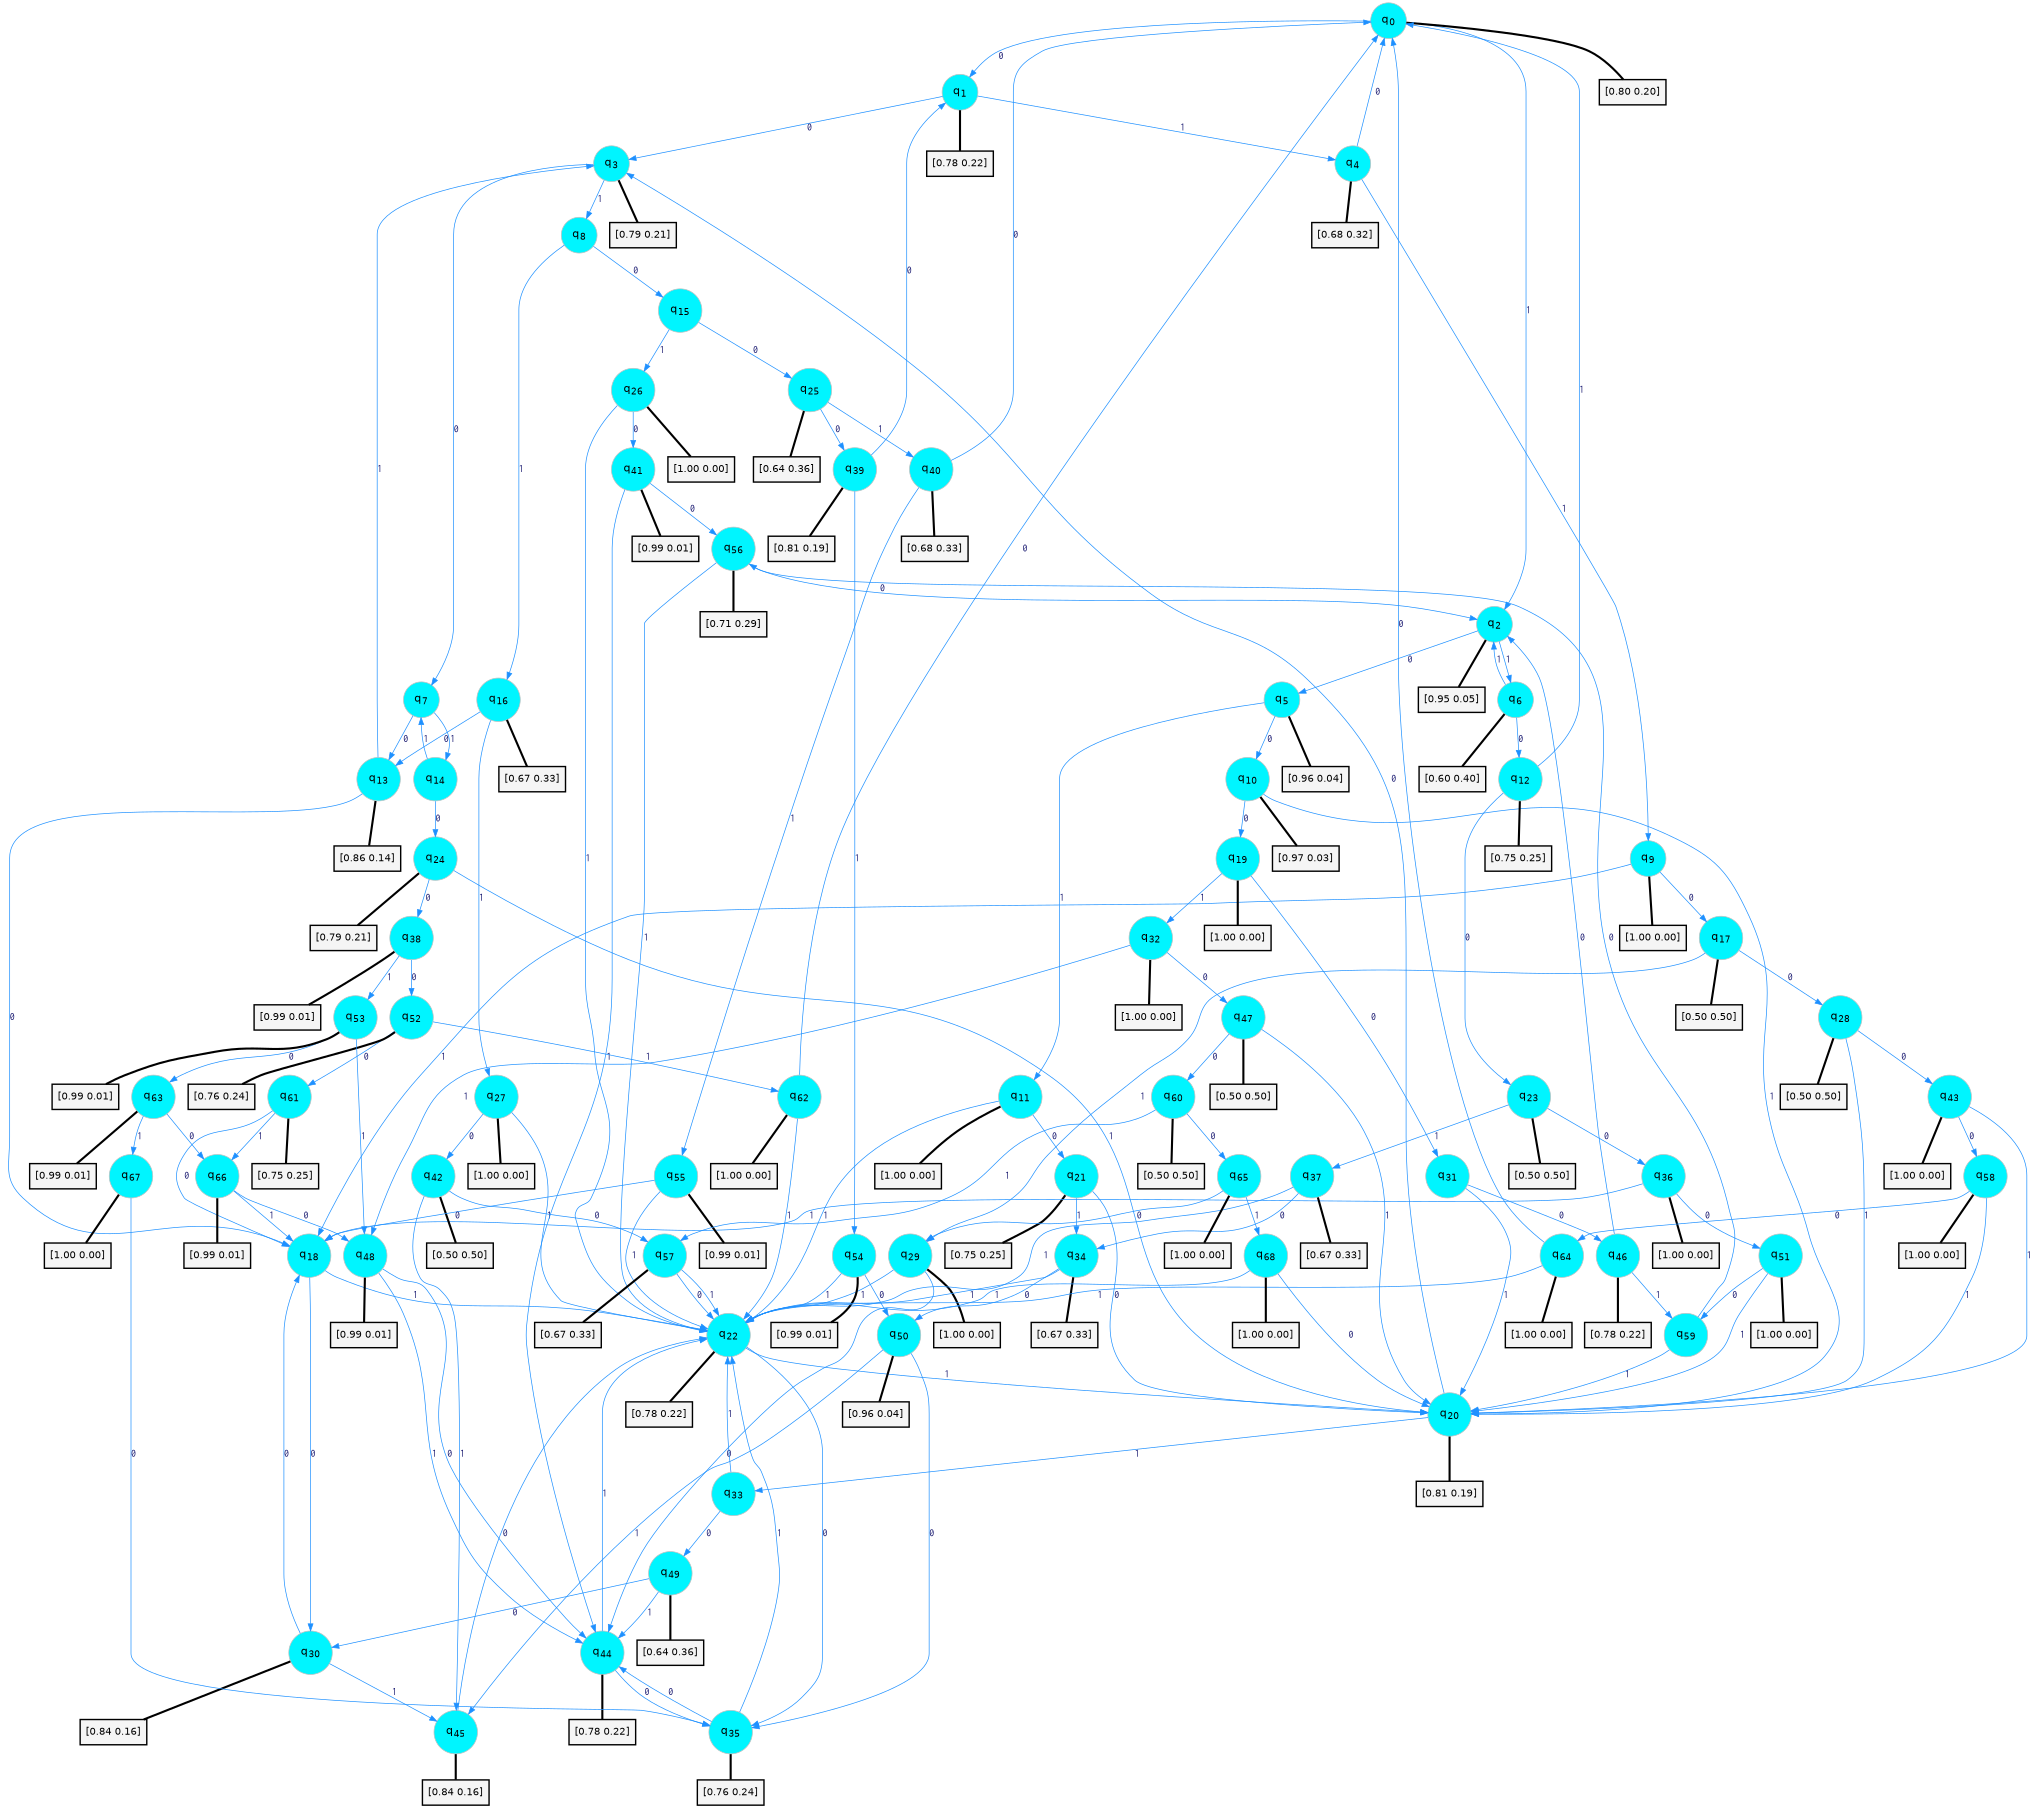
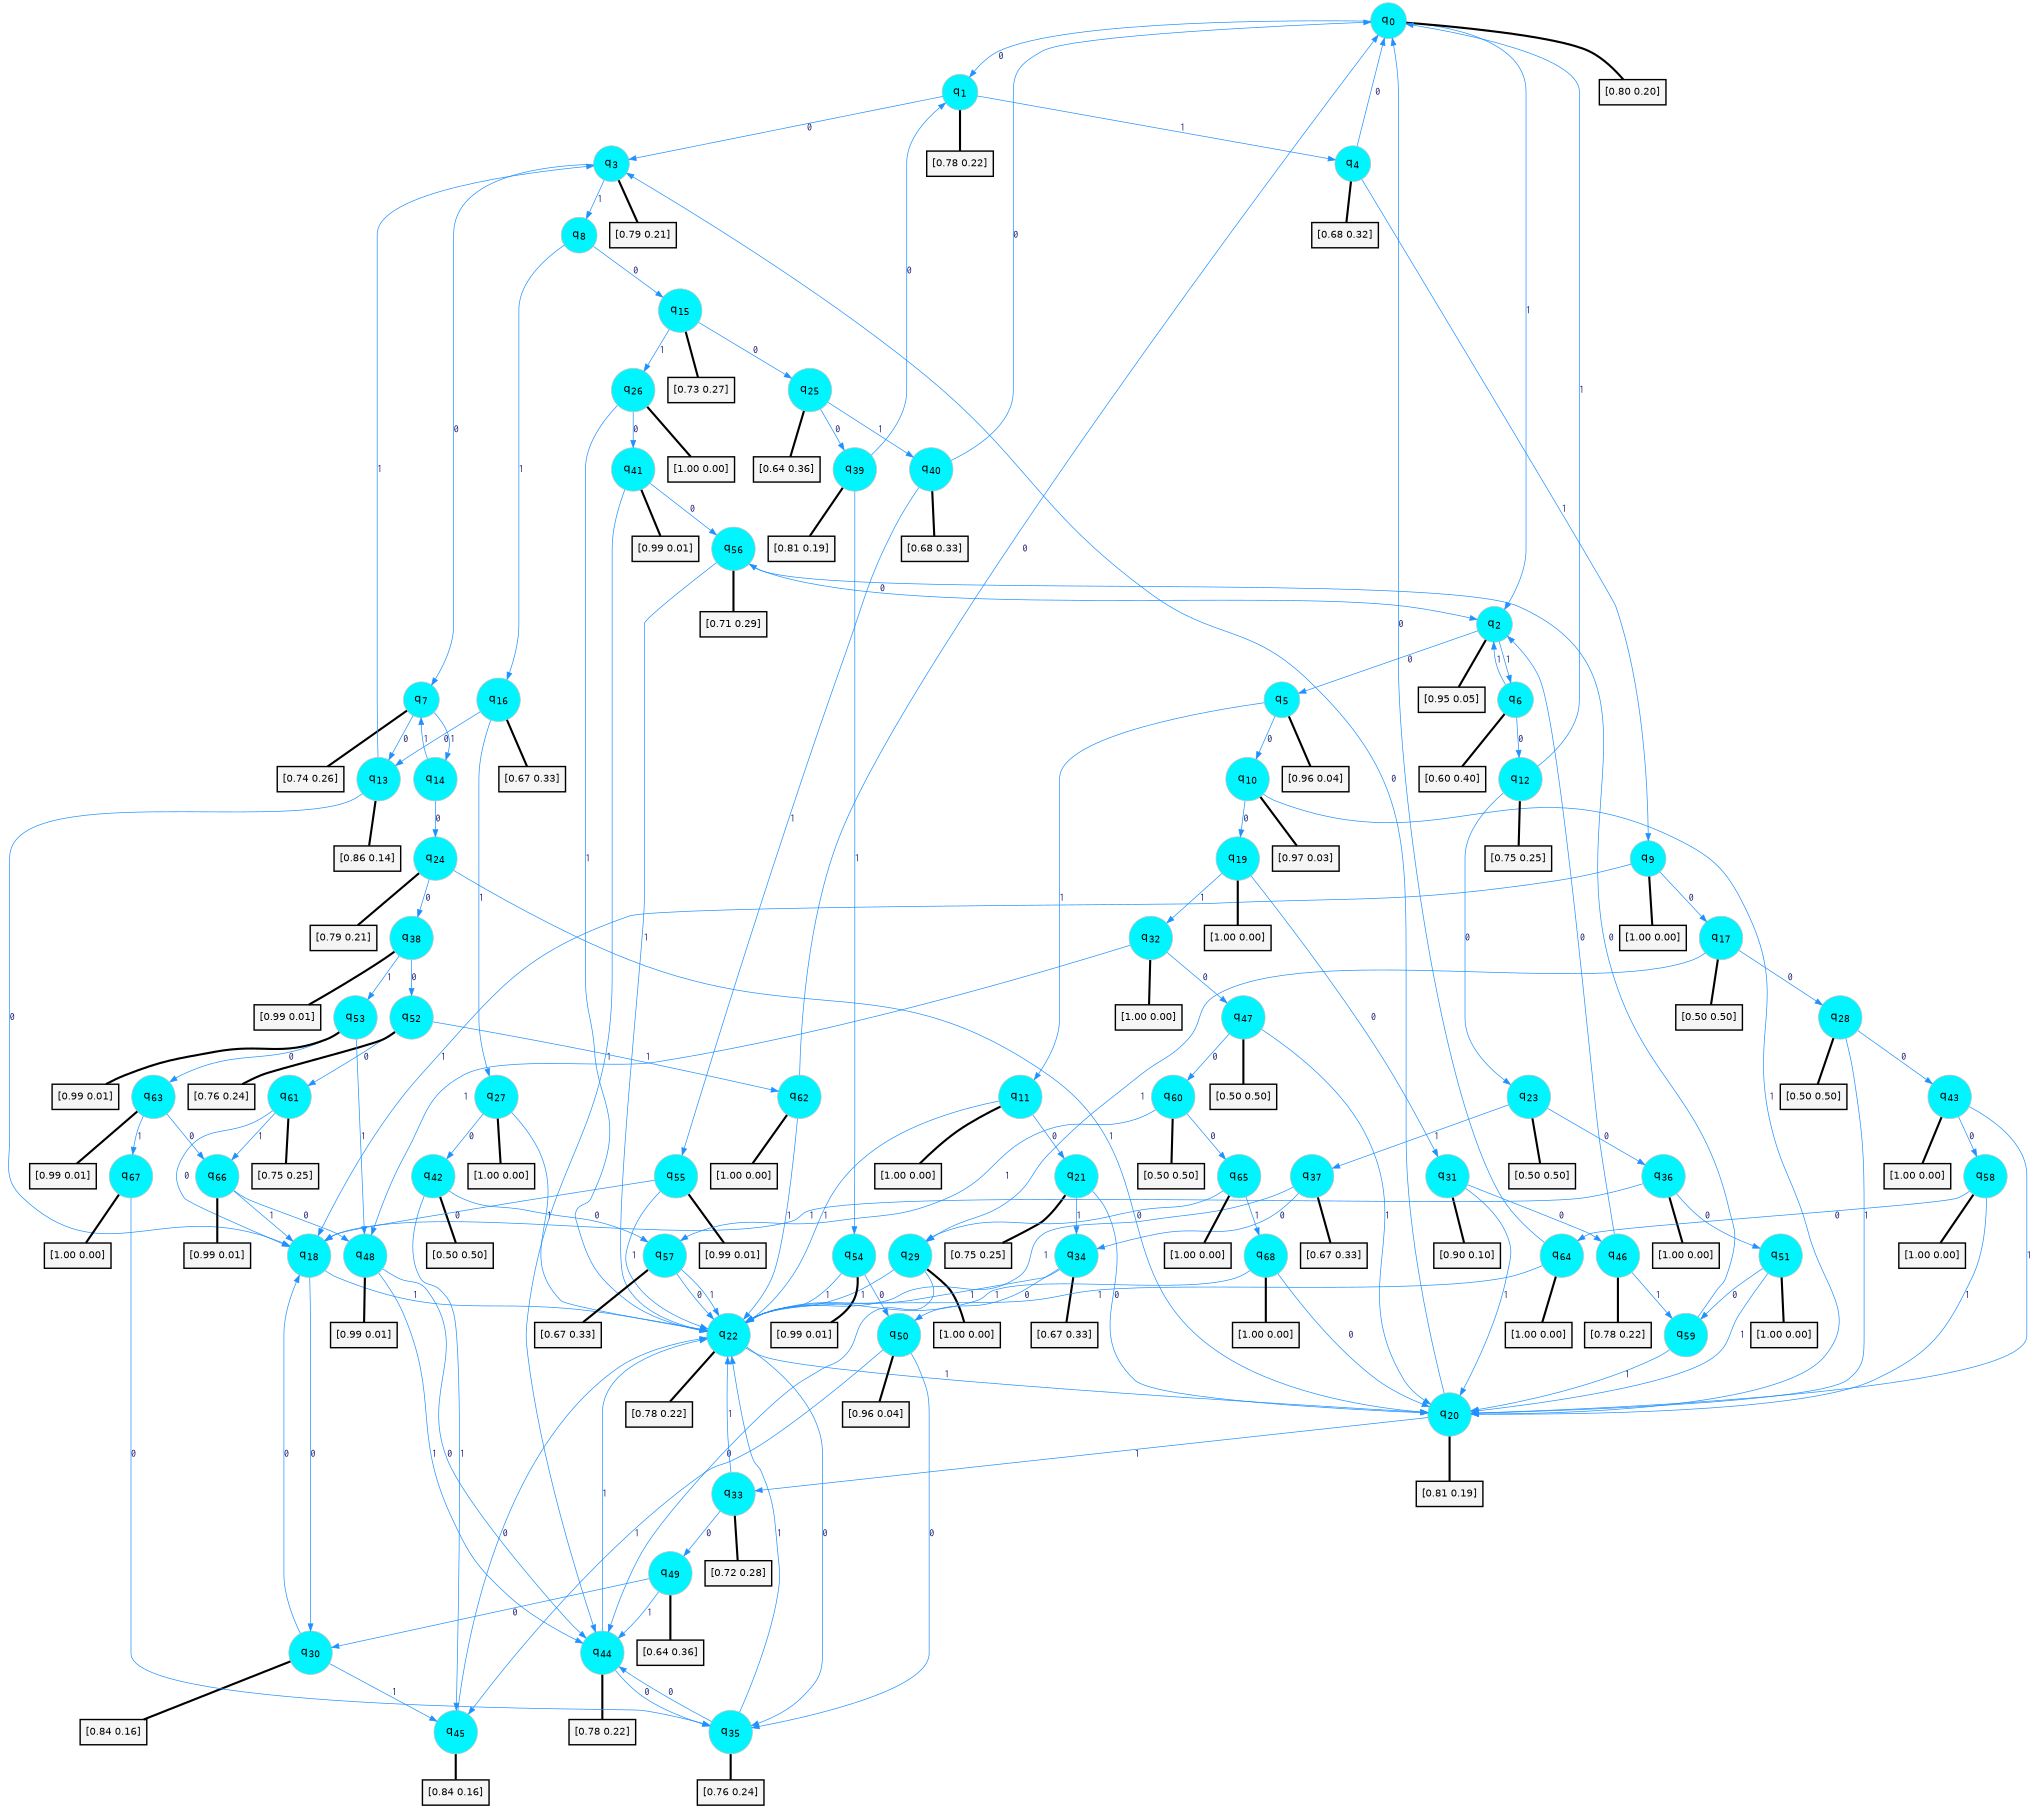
node "[0.73 0.27]": added
node "[0.74 0.26]": added
node "[0.90 0.10]": added
node "[0.72 0.28]": added
